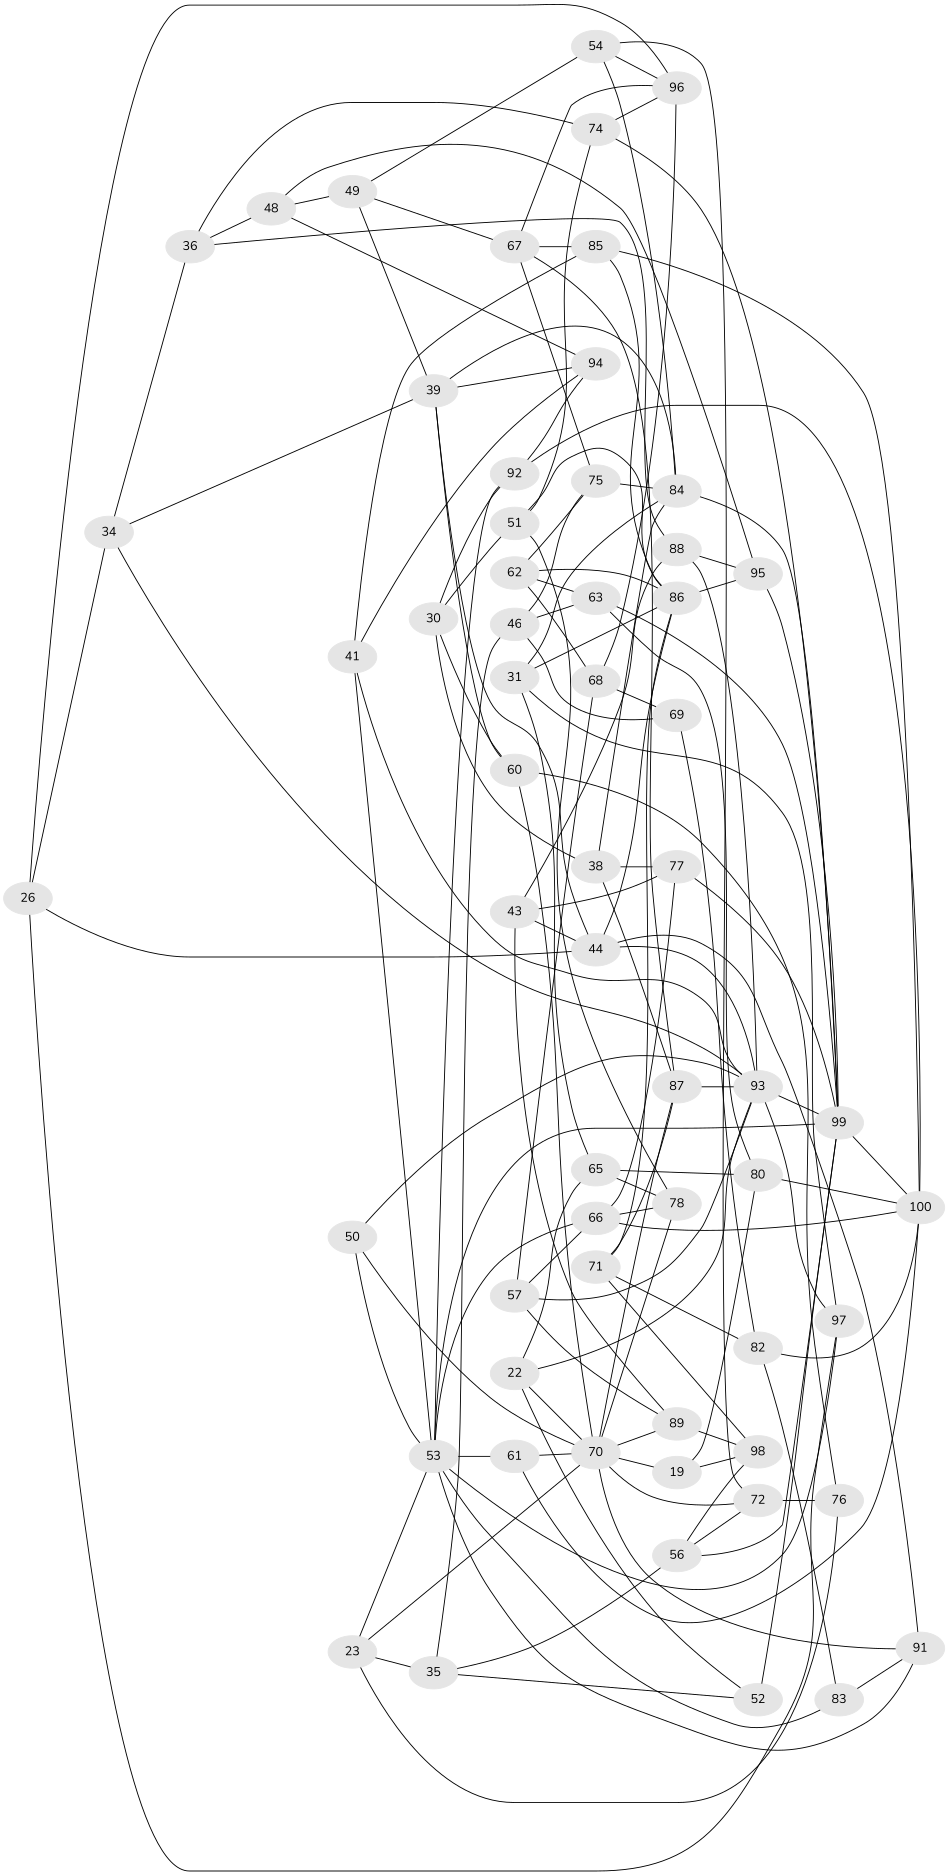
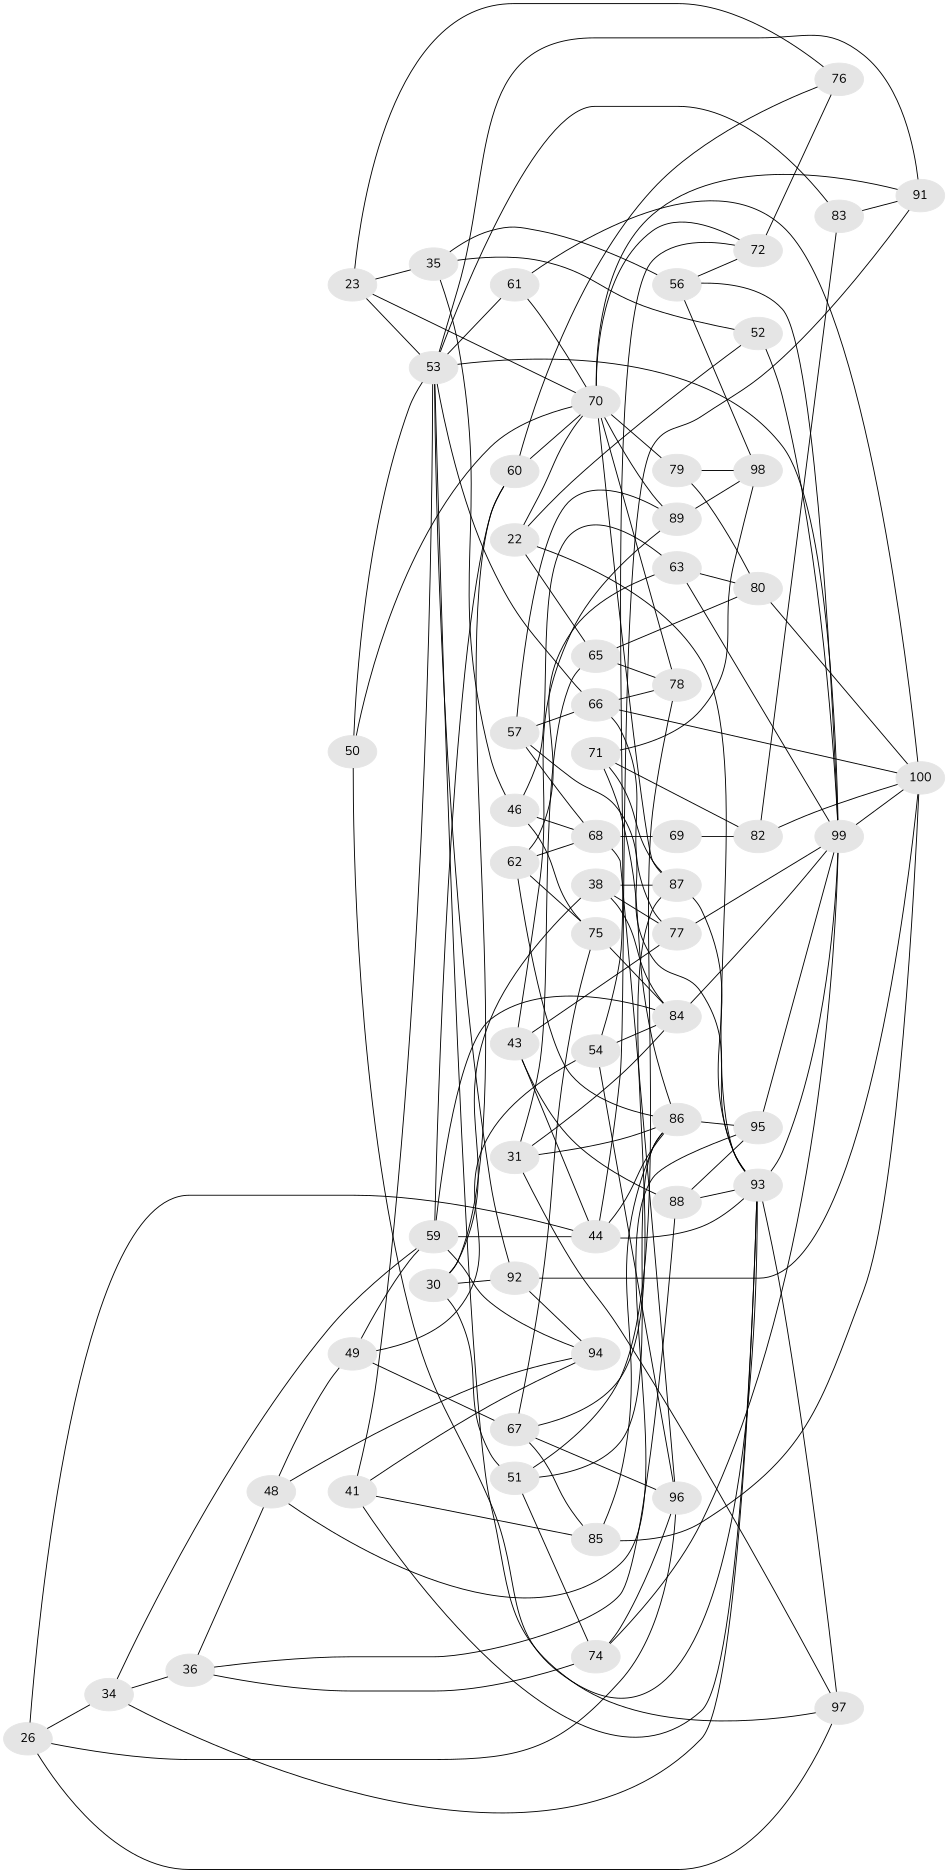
node "39": label "39" -> "59"
edge "46" -- "69": now "46" -- "68"
node "19": label "19" -> "79"
